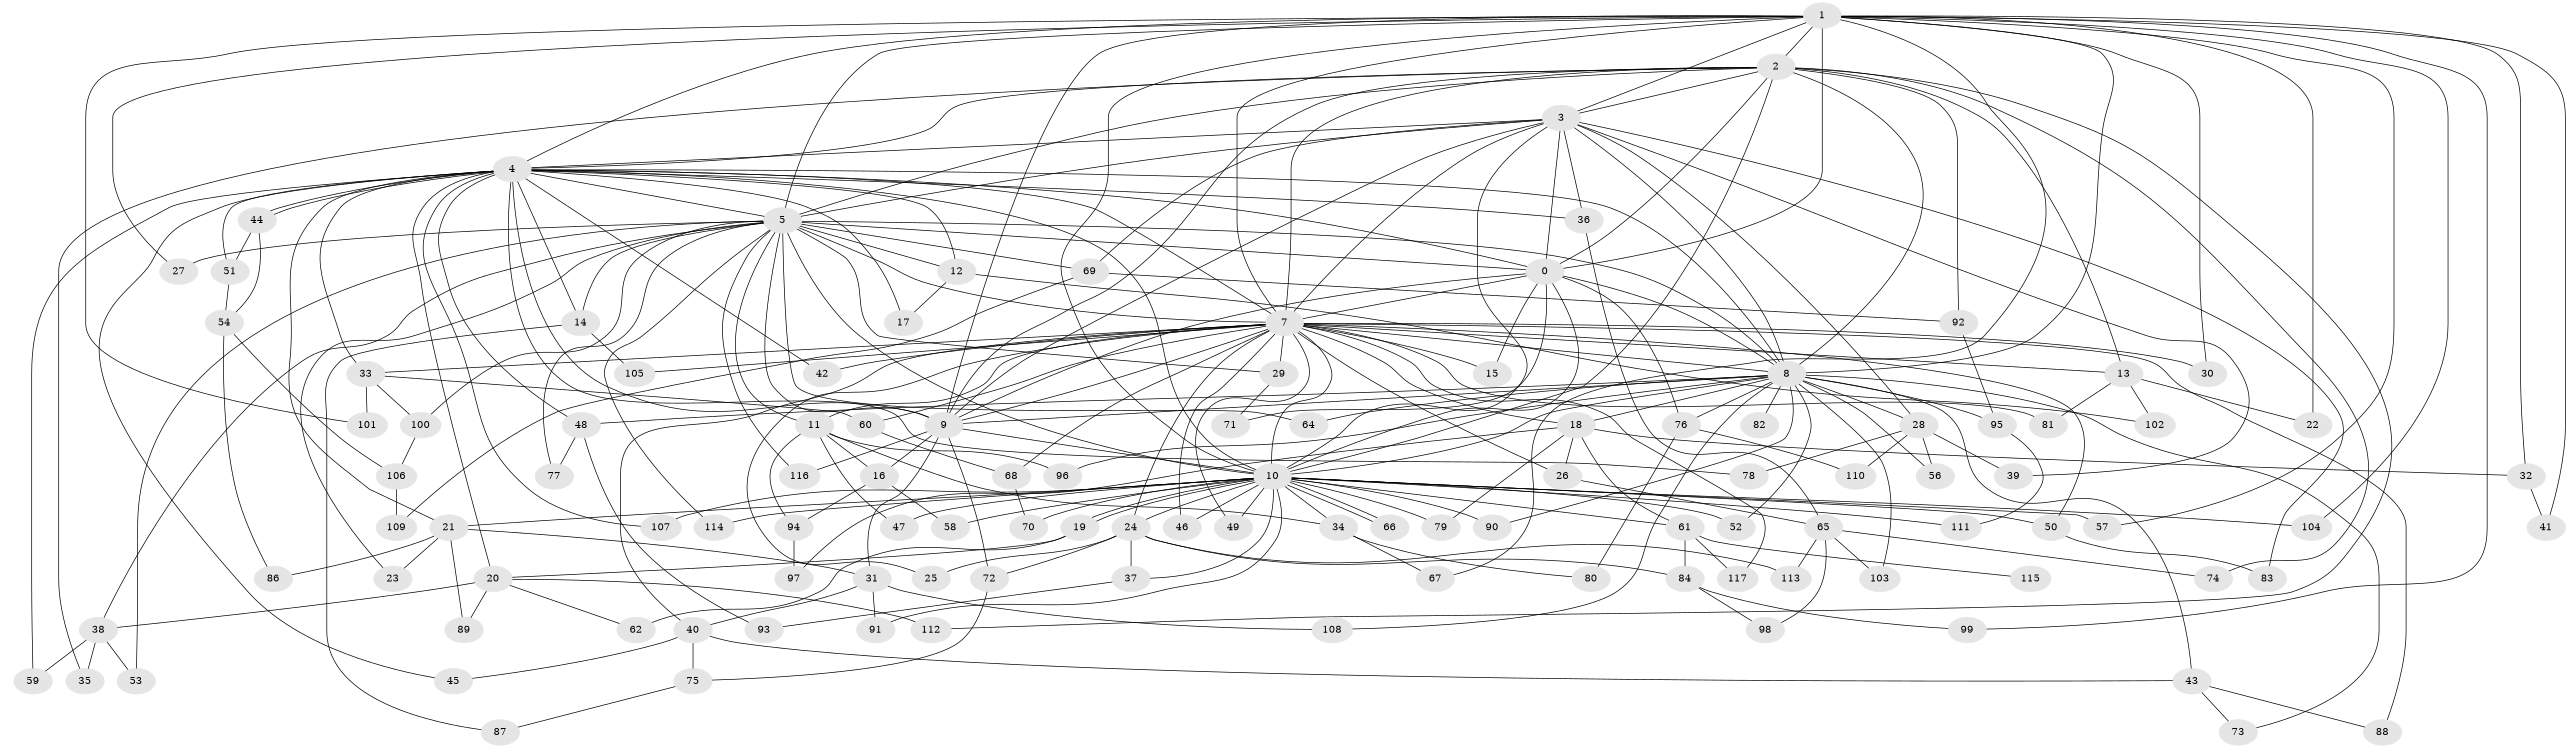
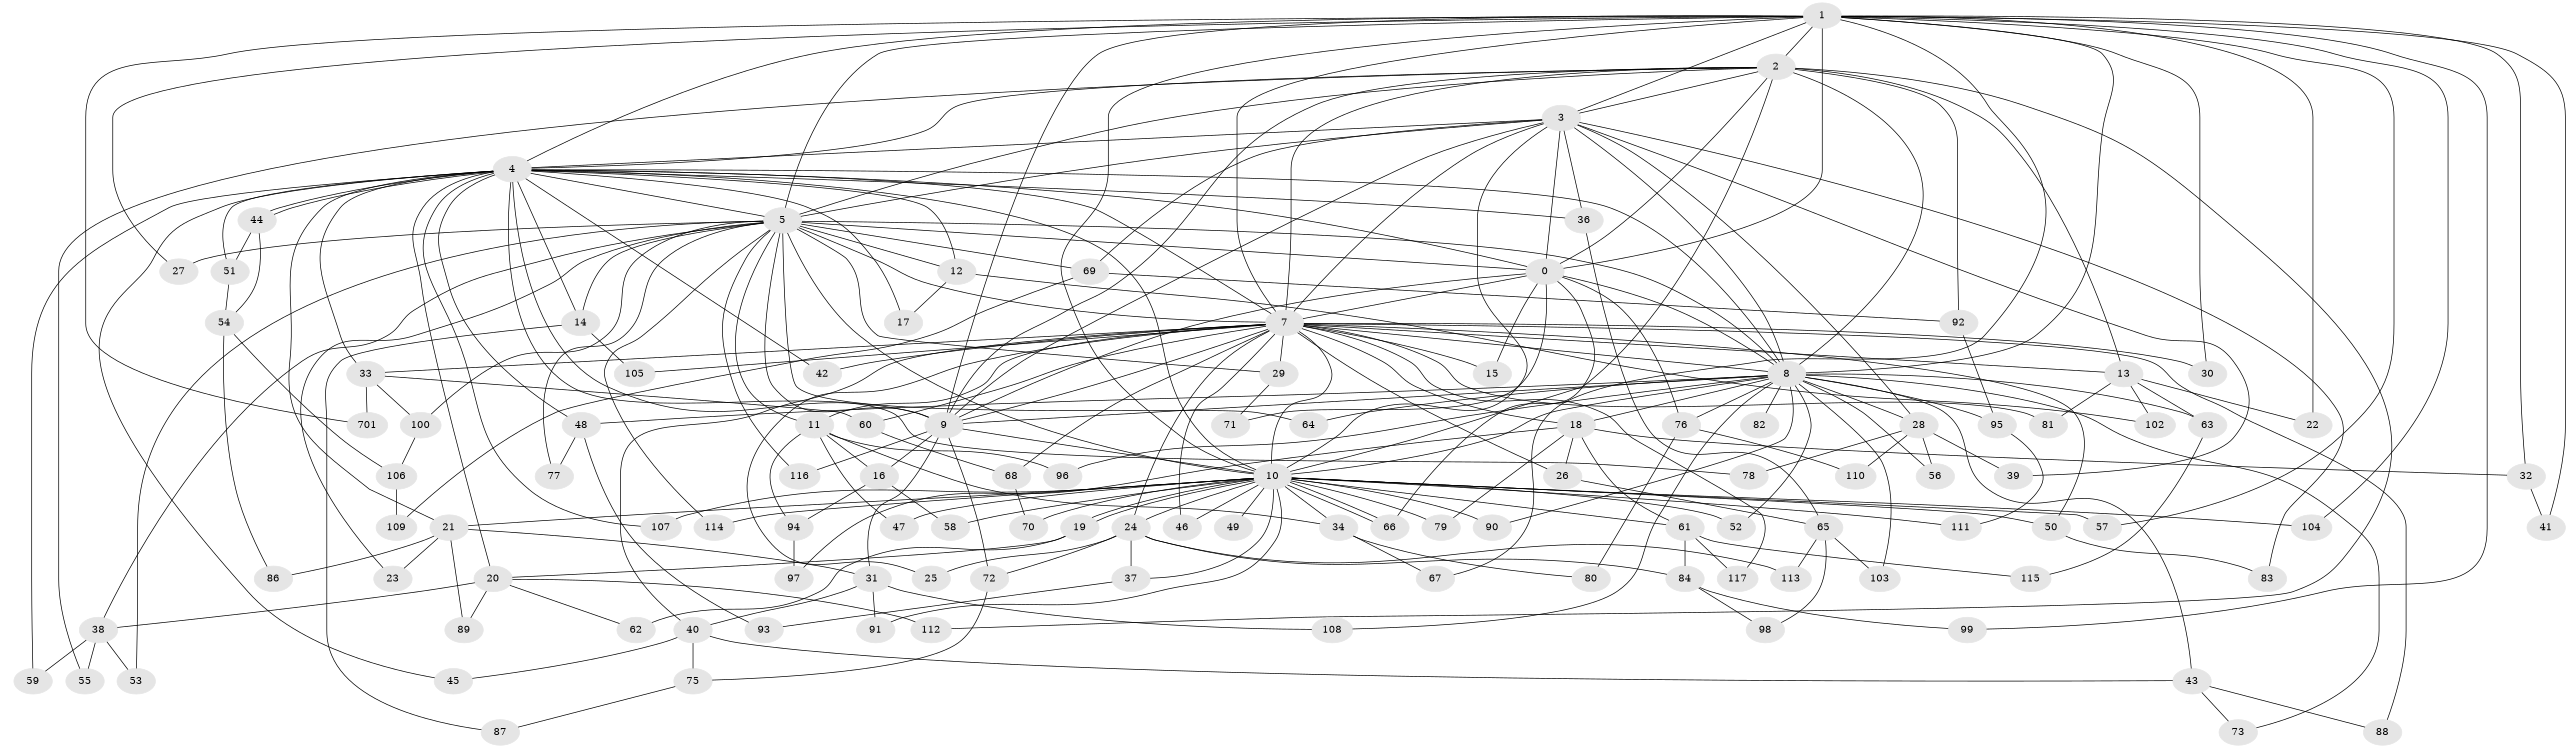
edge "7" -- "49": removed
edge "0" -- "10": now "0" -- "66"
node "101": label "101" -> "701"
node "63": added
node "74": removed
node "35": label "35" -> "55"
